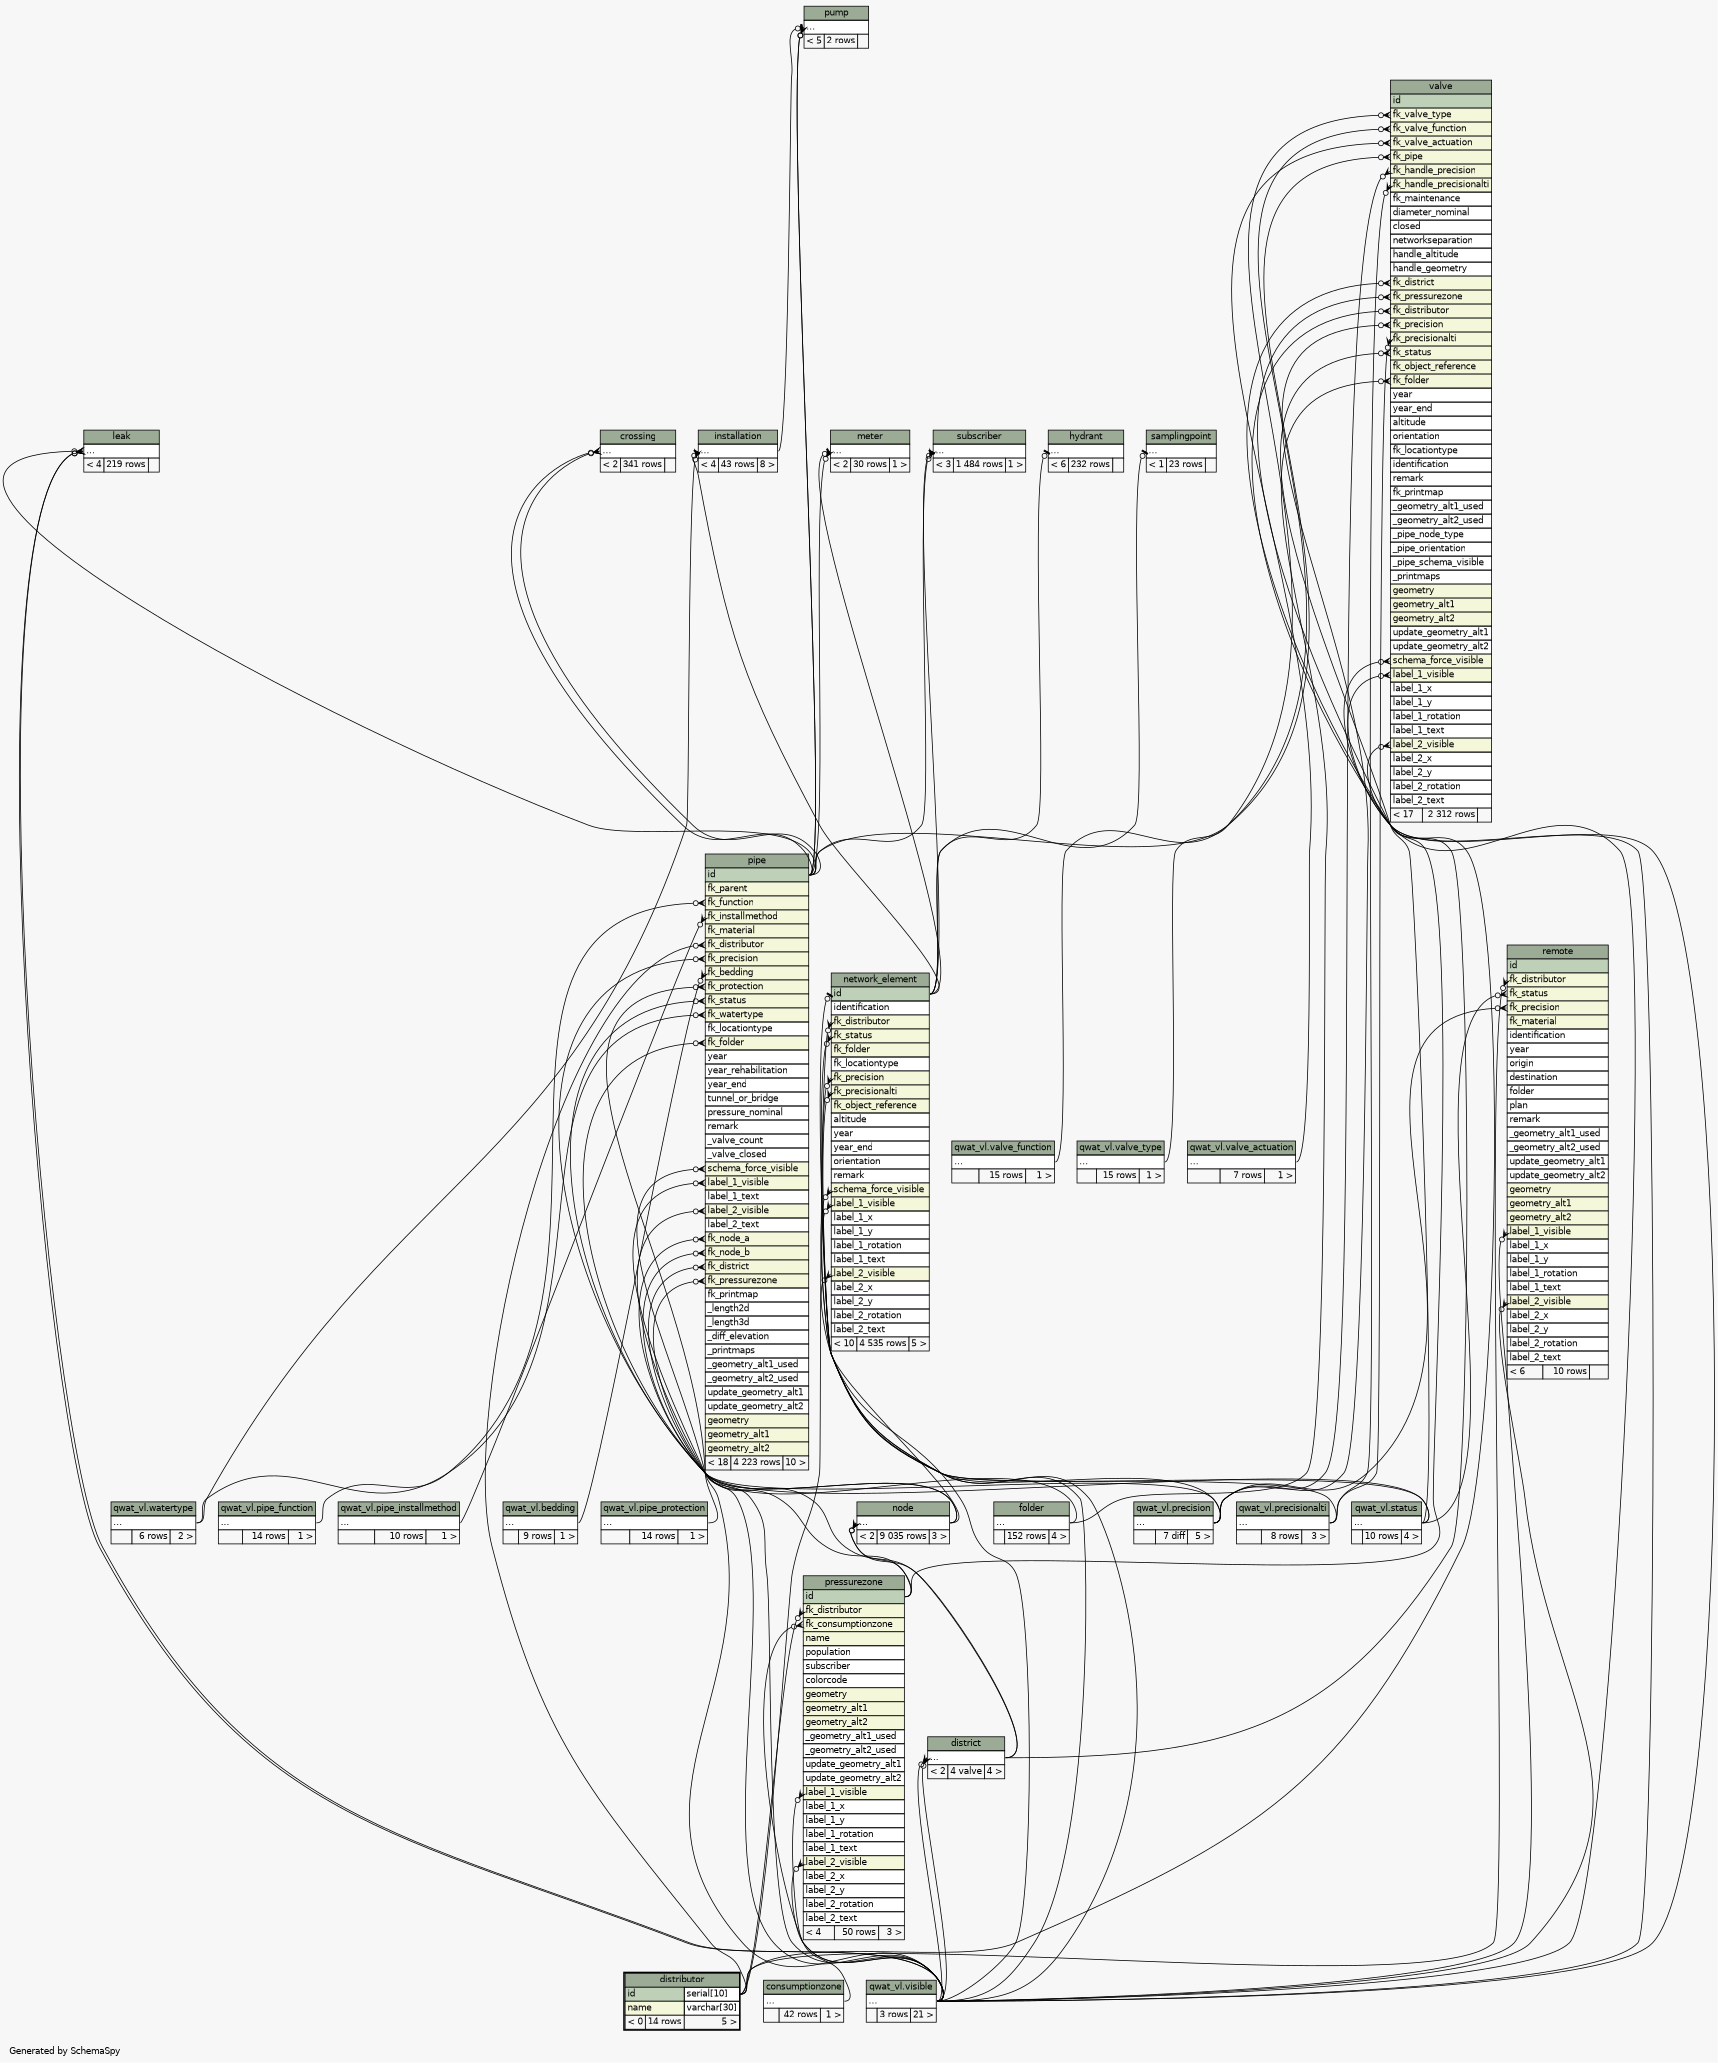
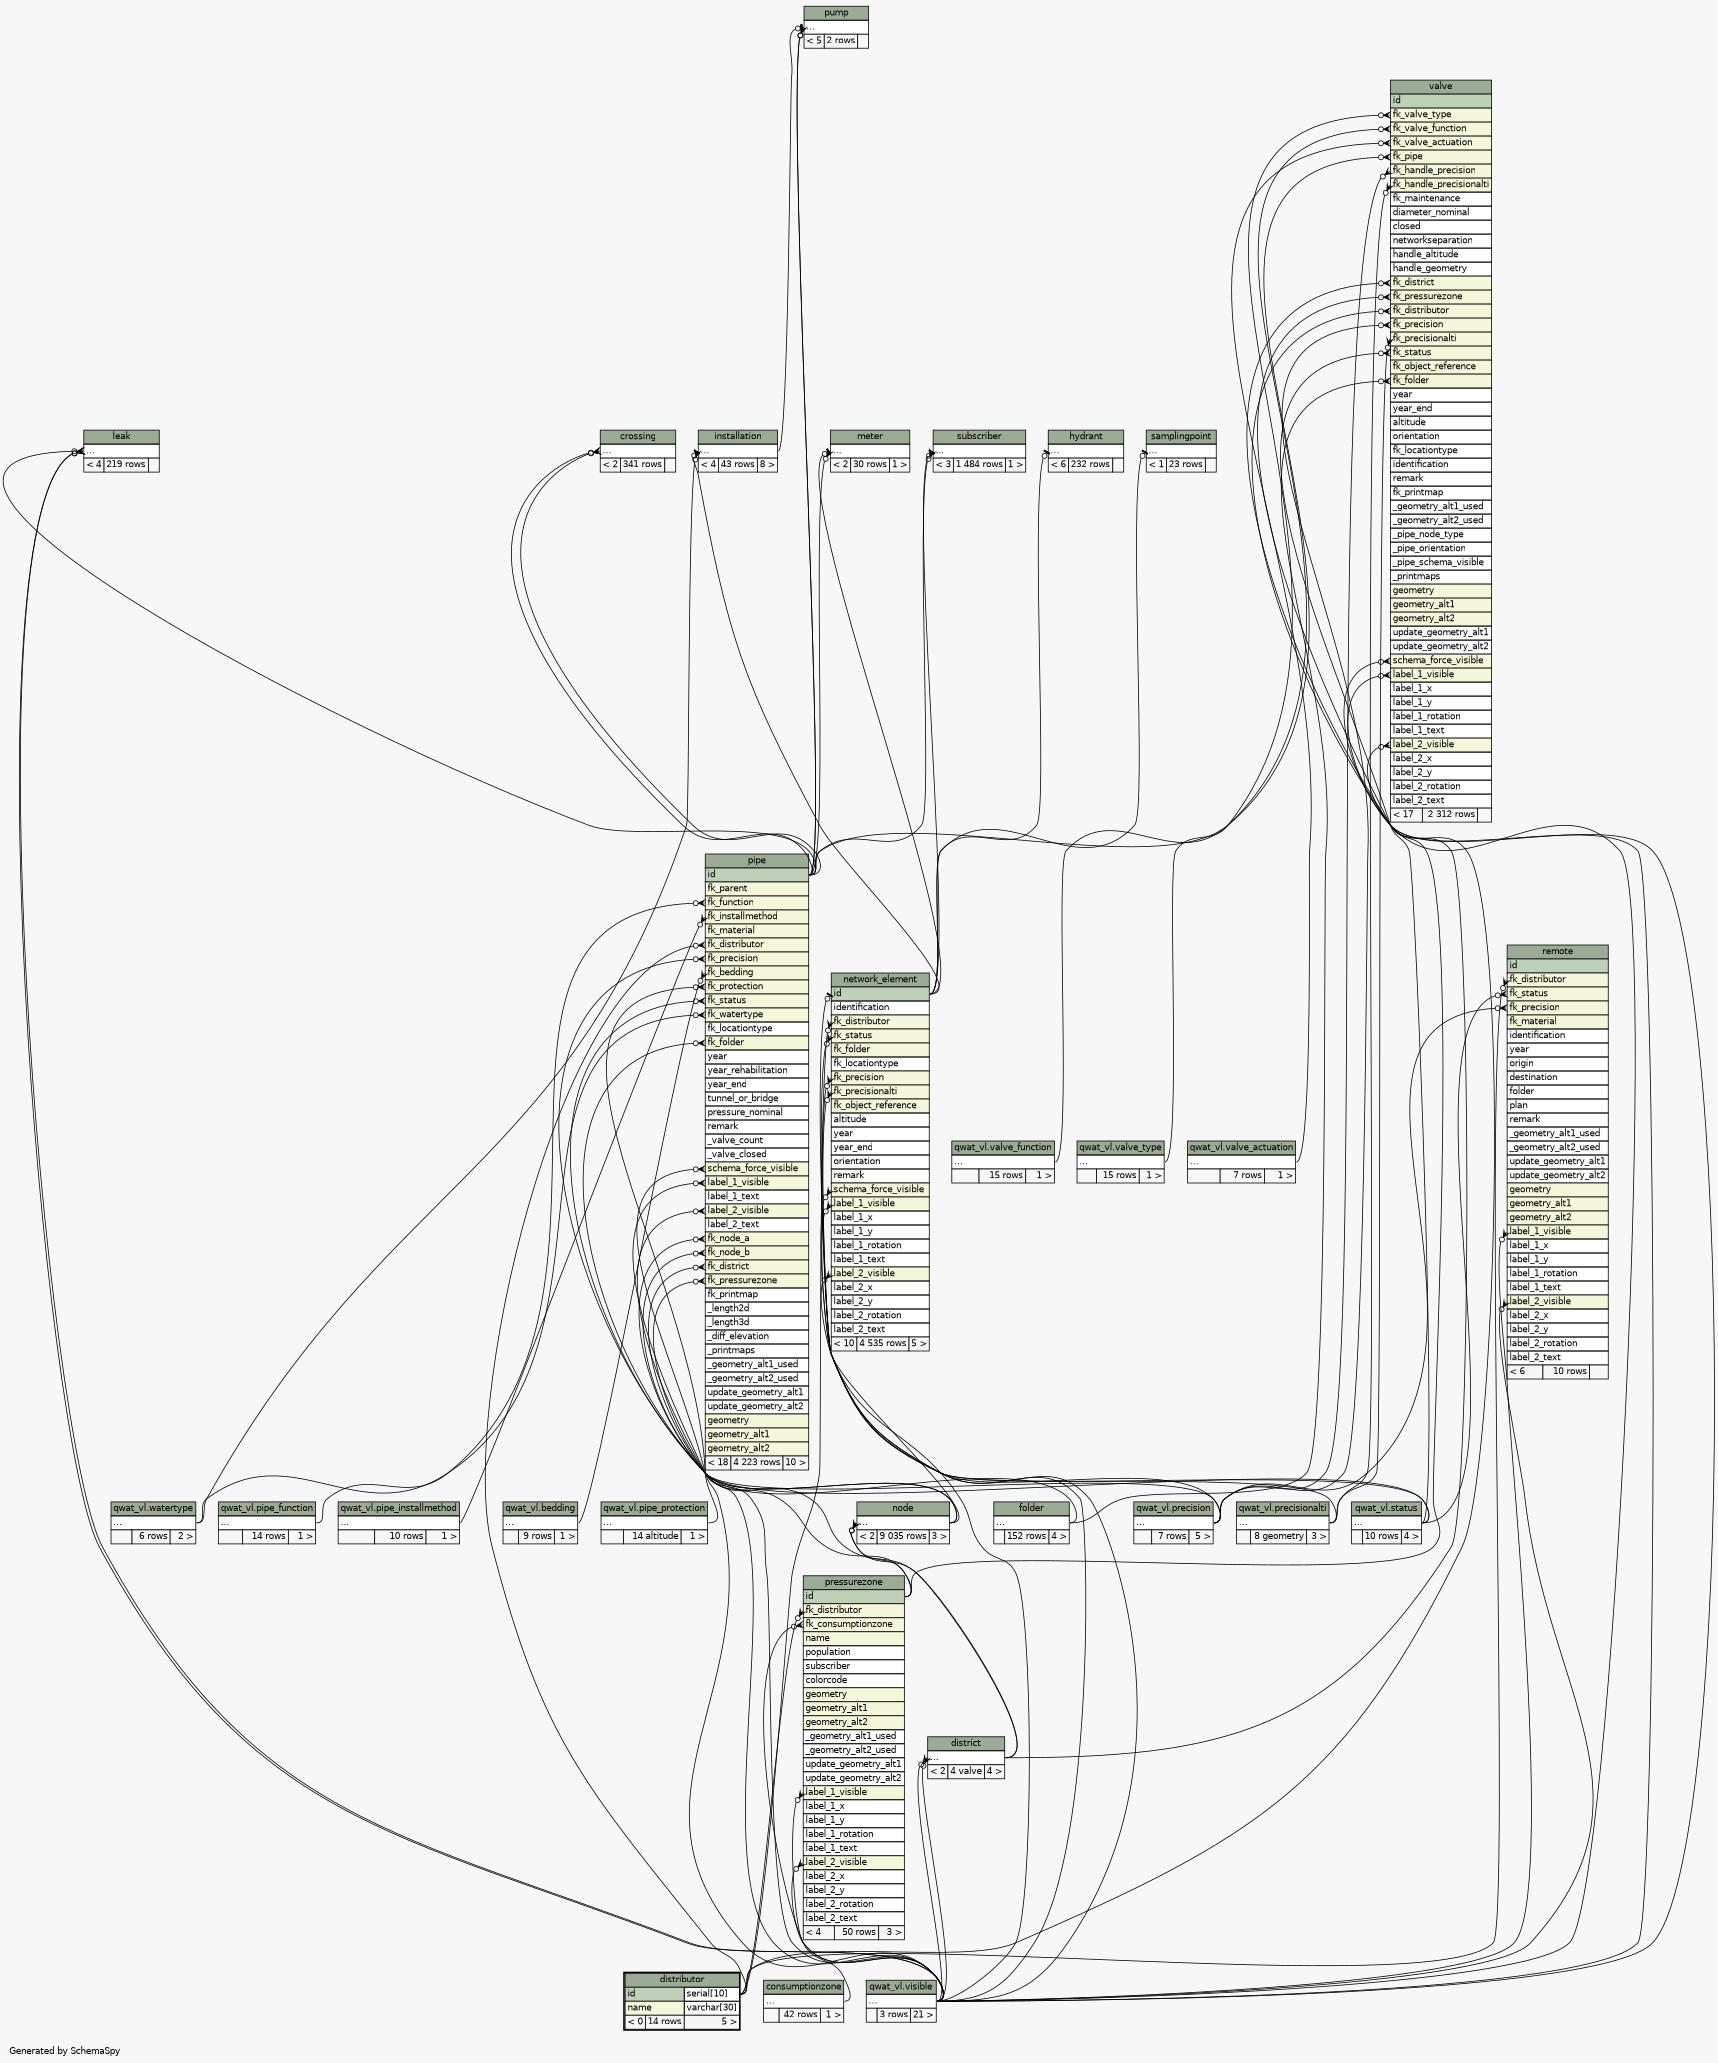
node "qwat_vl.pipe_protection": text "14 rows" -> "14 altitude"
node "qwat_vl.precision": text "7 diff" -> "7 rows"
node "qwat_vl.precisionalti": text "8 rows" -> "8 geometry"
